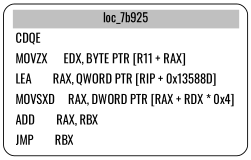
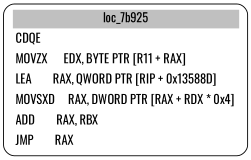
node "loc_7b925": text "JMP        RBX" -> "JMP        RAX"
